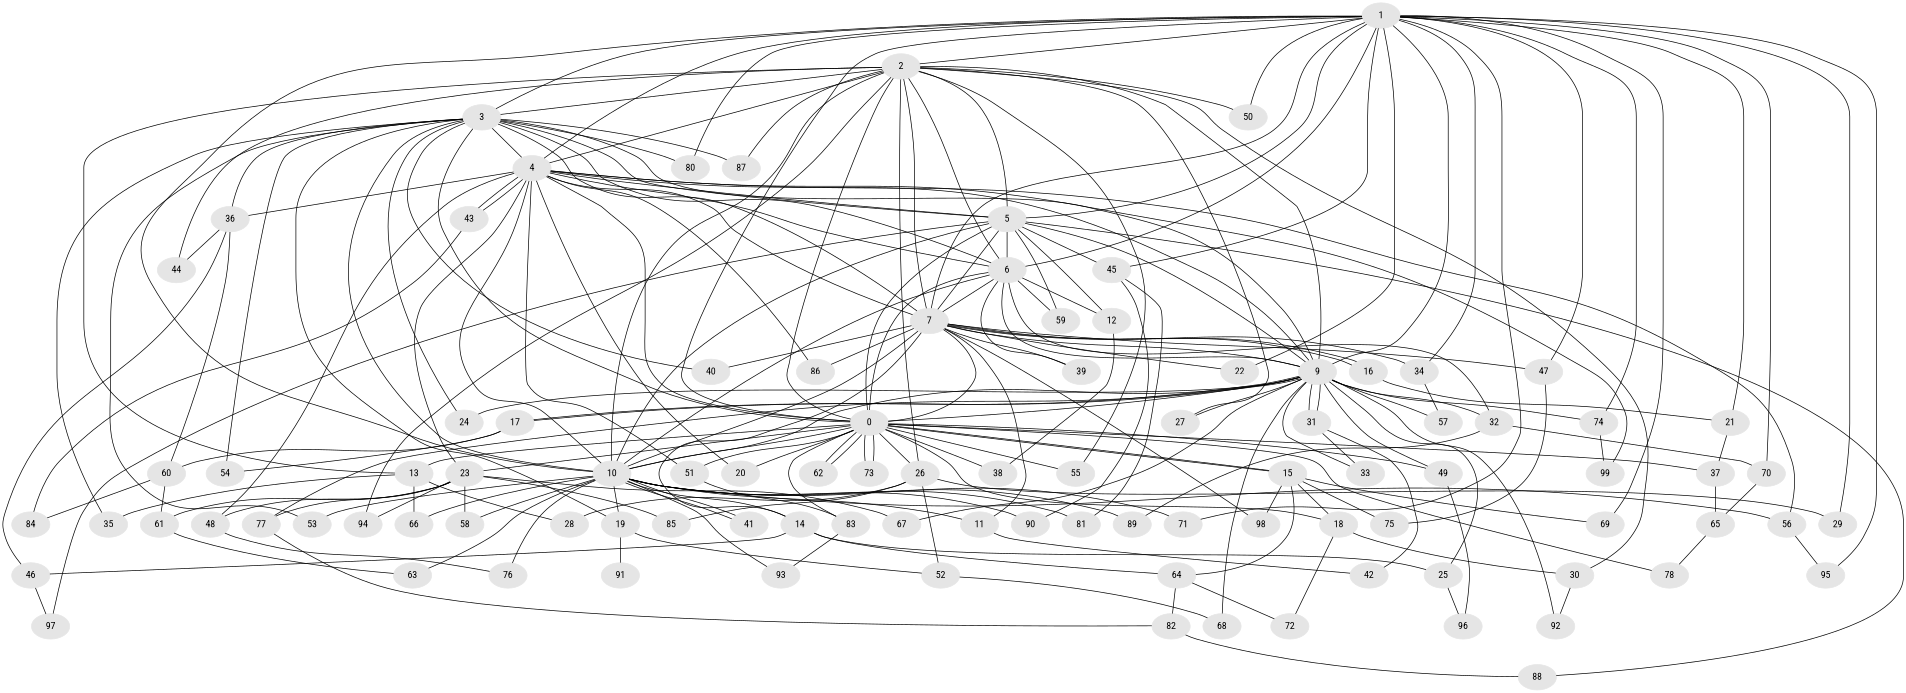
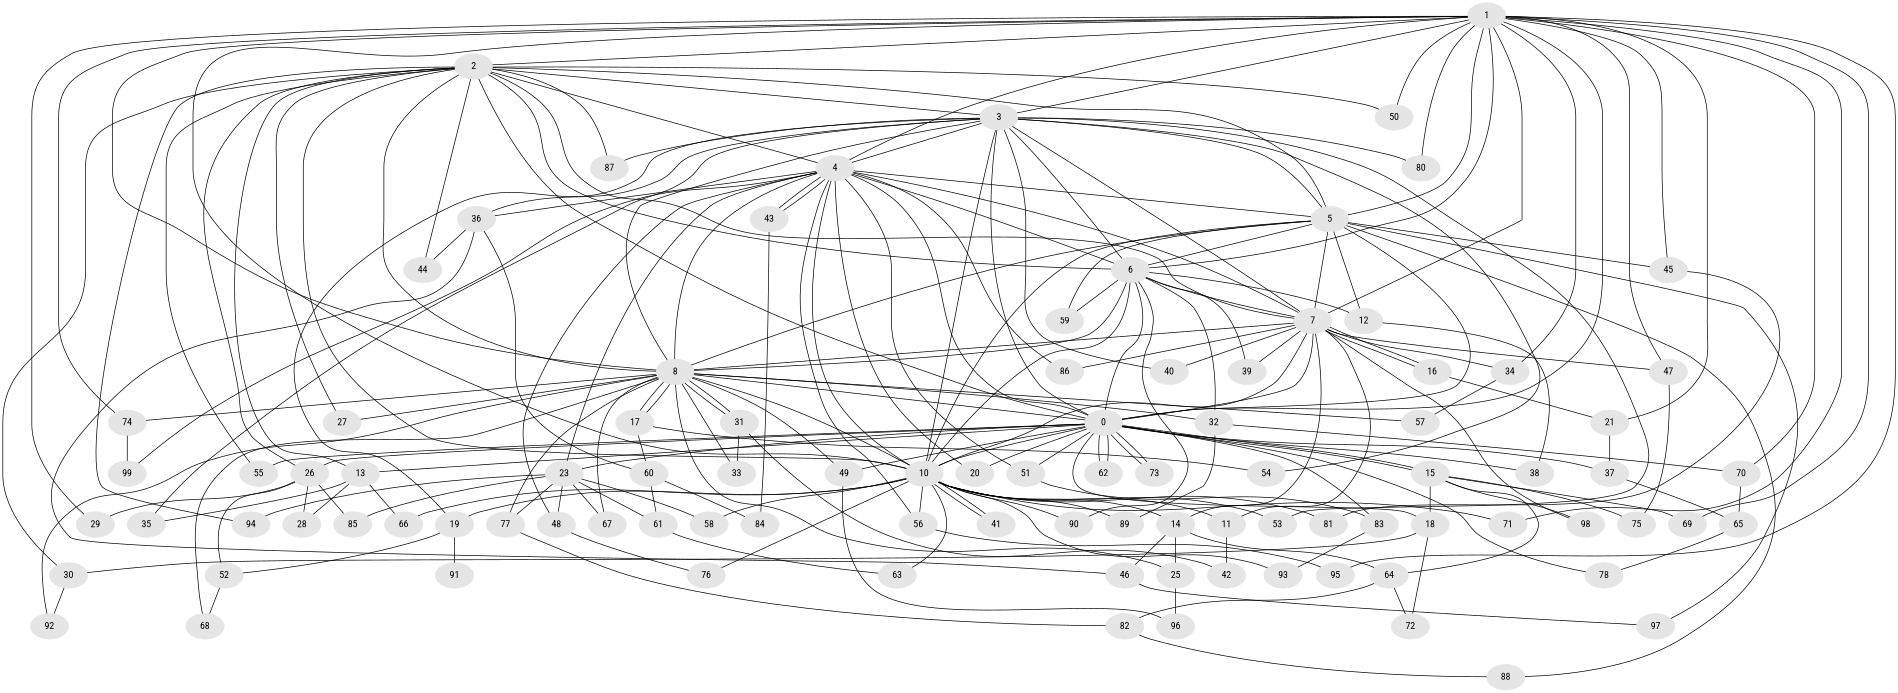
node "22": removed
node "9": label "9" -> "8"
edge "45" -- "90": now "6" -- "90"
node "24": removed
